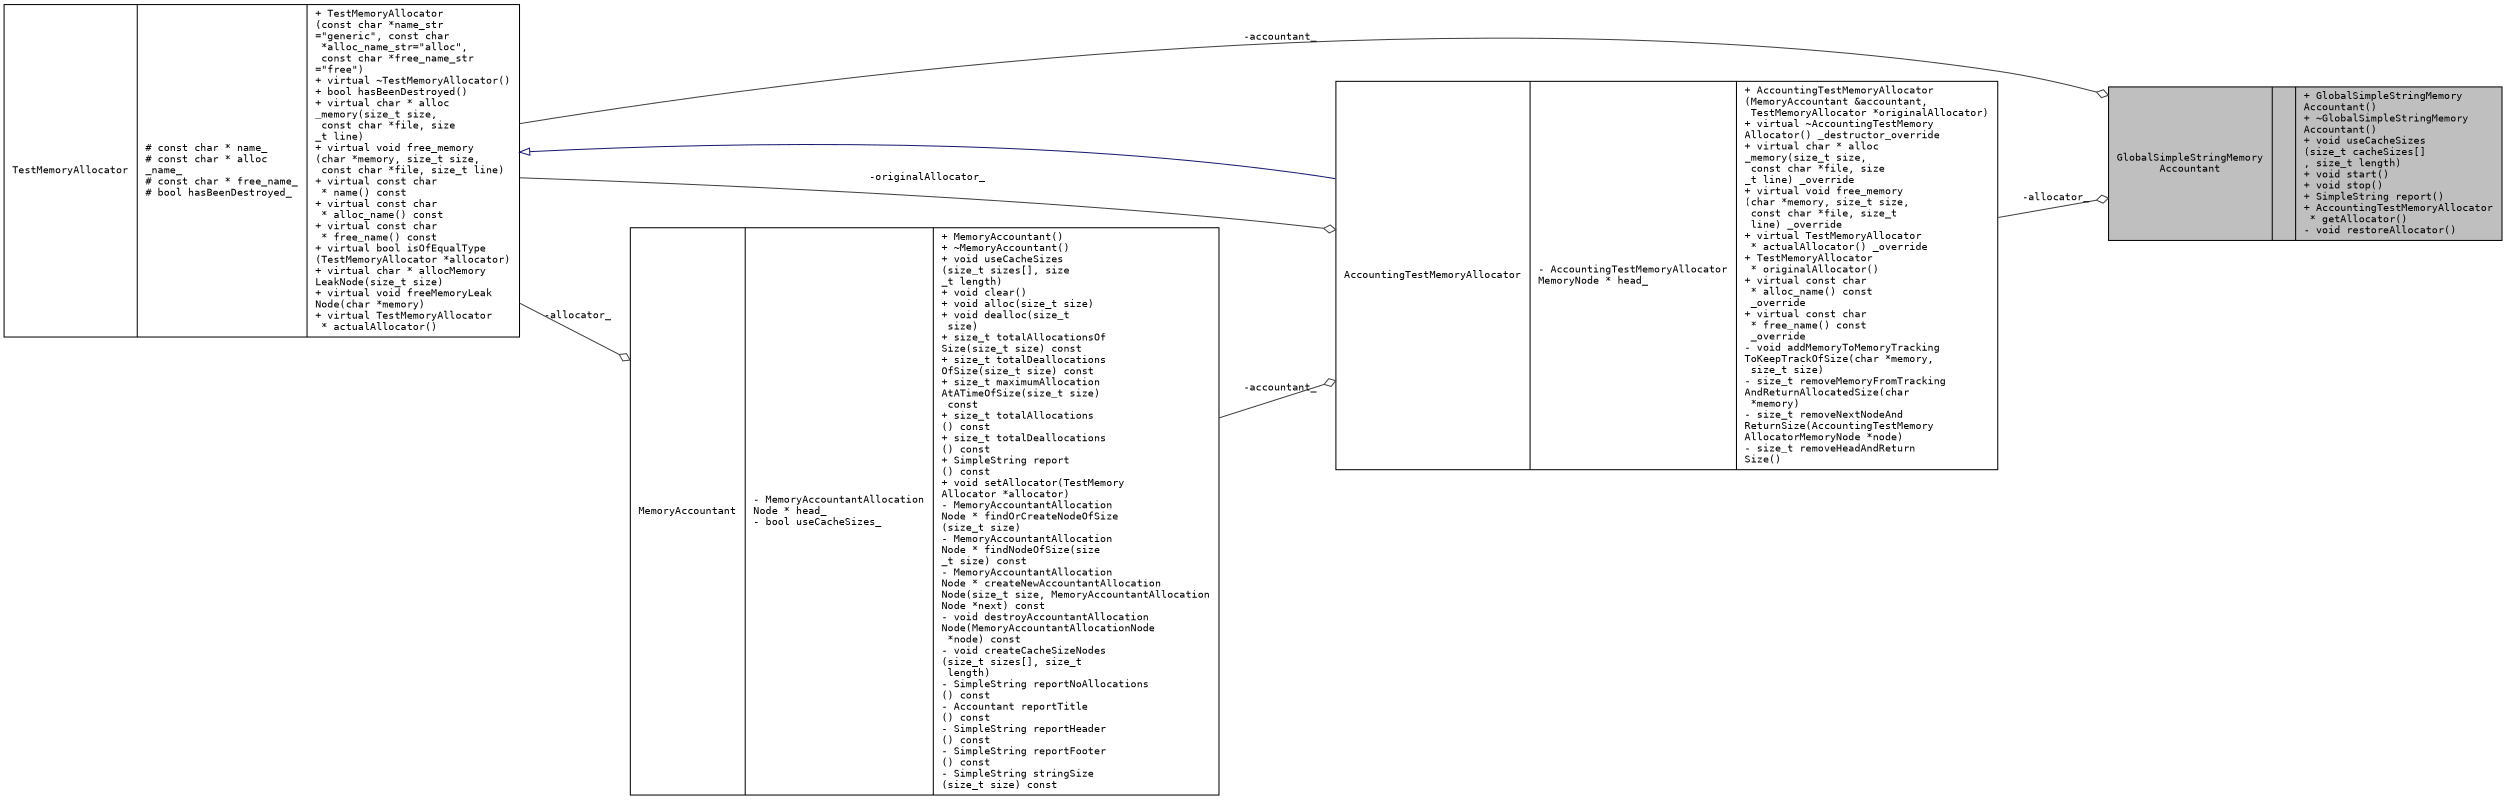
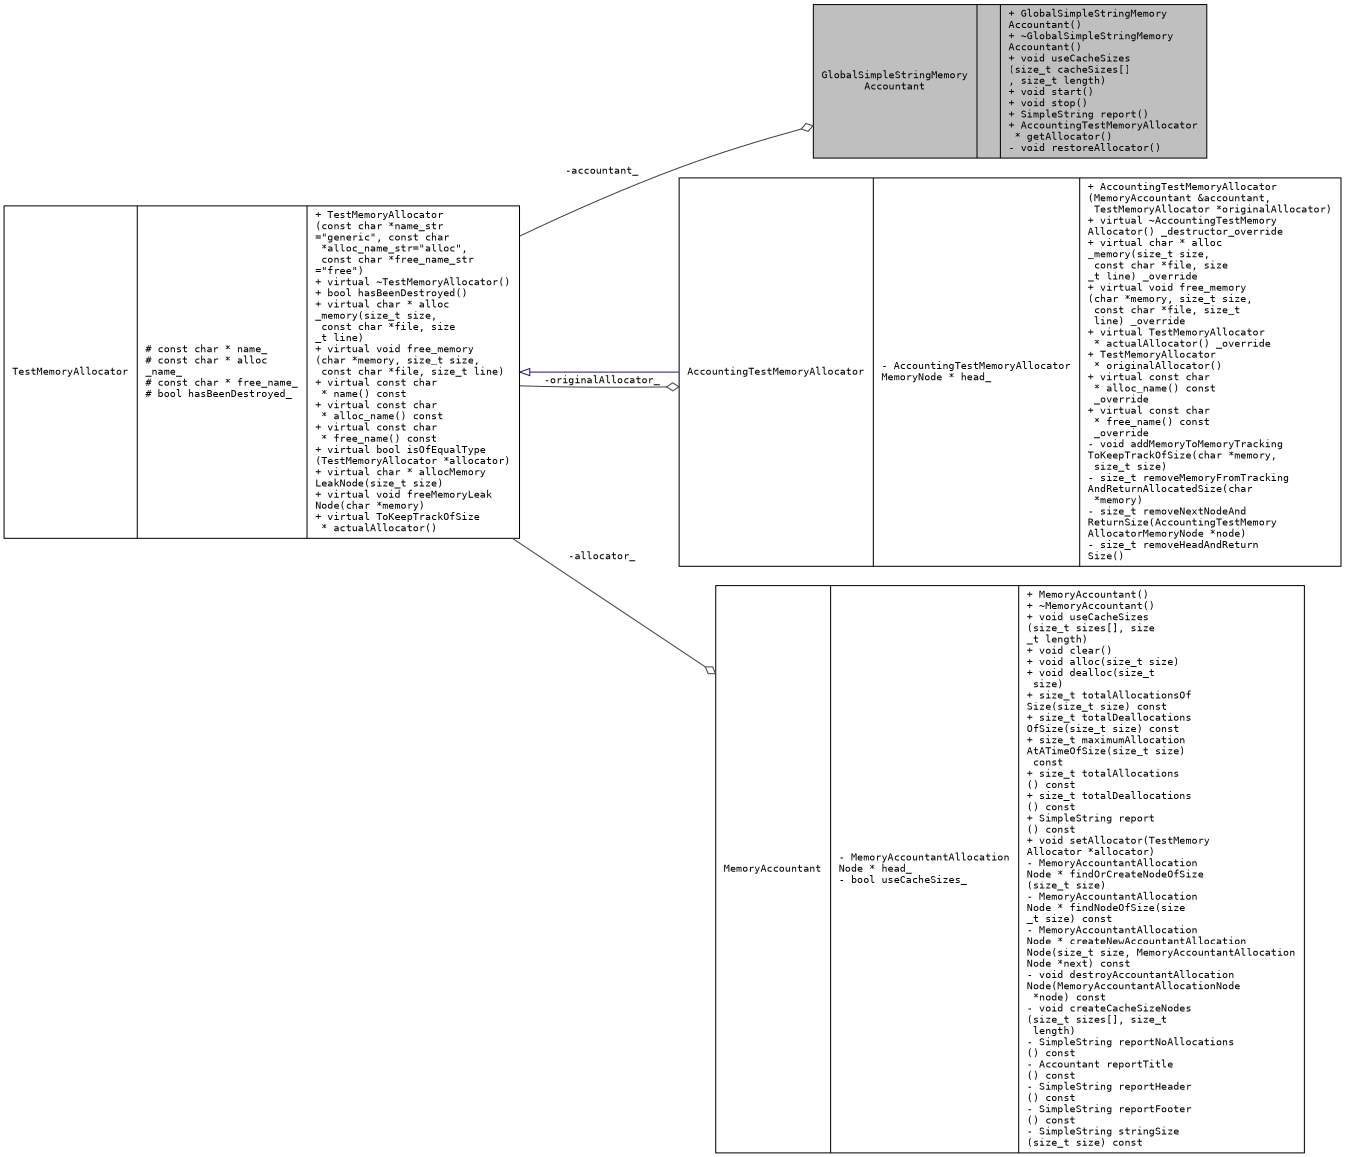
edge "AccountingTestMemoryAllocator" -> "GlobalSimpleStringMemory": removed, label "-allocator_"
node "TestMemoryAllocator": text "+ virtual TestMemoryAllocator" -> "+ virtual ToKeepTrackOfSize"
edge "MemoryAccountant" -> "AccountingTestMemoryAllocator": removed, label "-accountant_"
